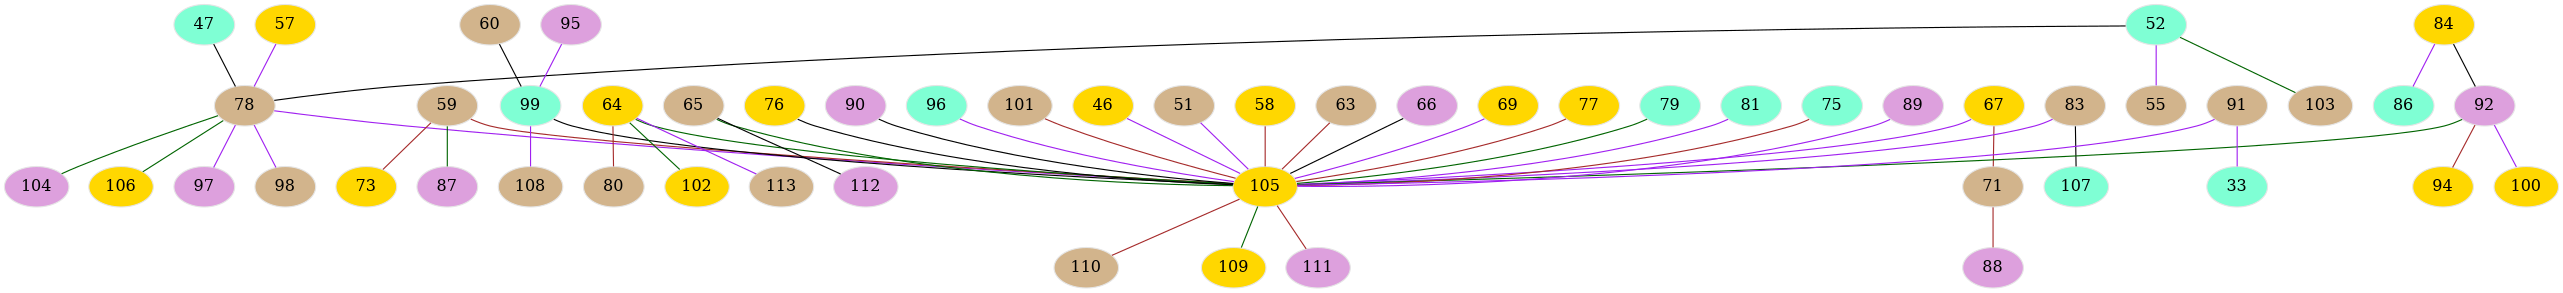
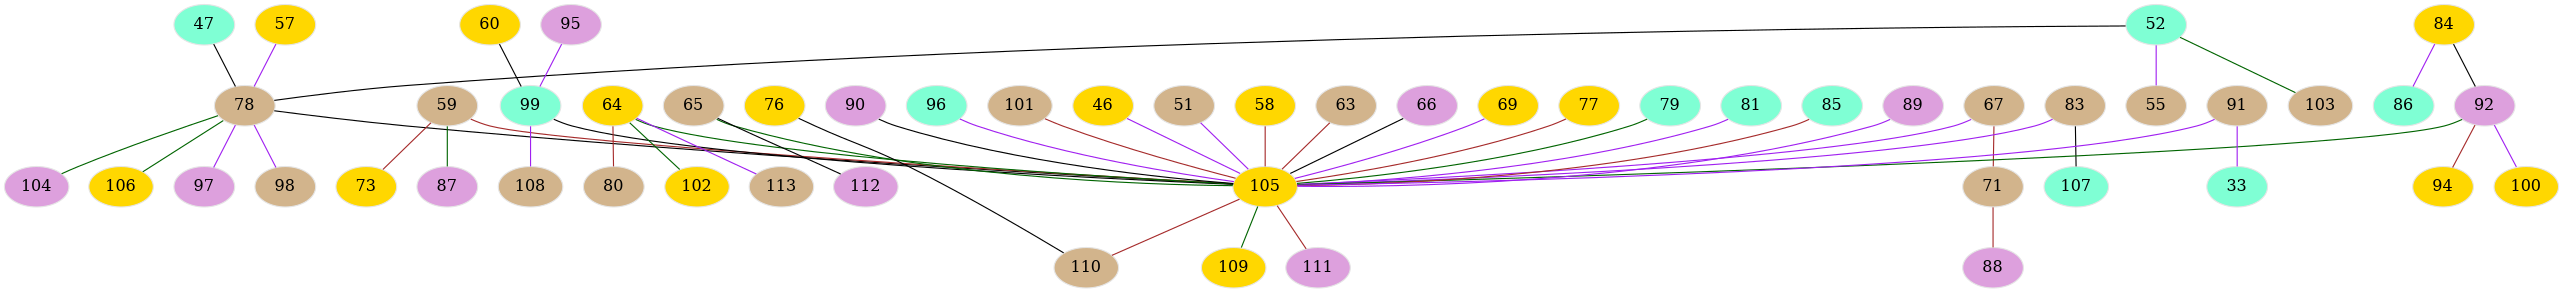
node "60": fillcolor tan -> gold
node "75": label "75" -> "85"
node "67": fillcolor gold -> tan
edge "78" -- "105": color purple -> black
edge "76" -- "105": now "76" -- "110"
